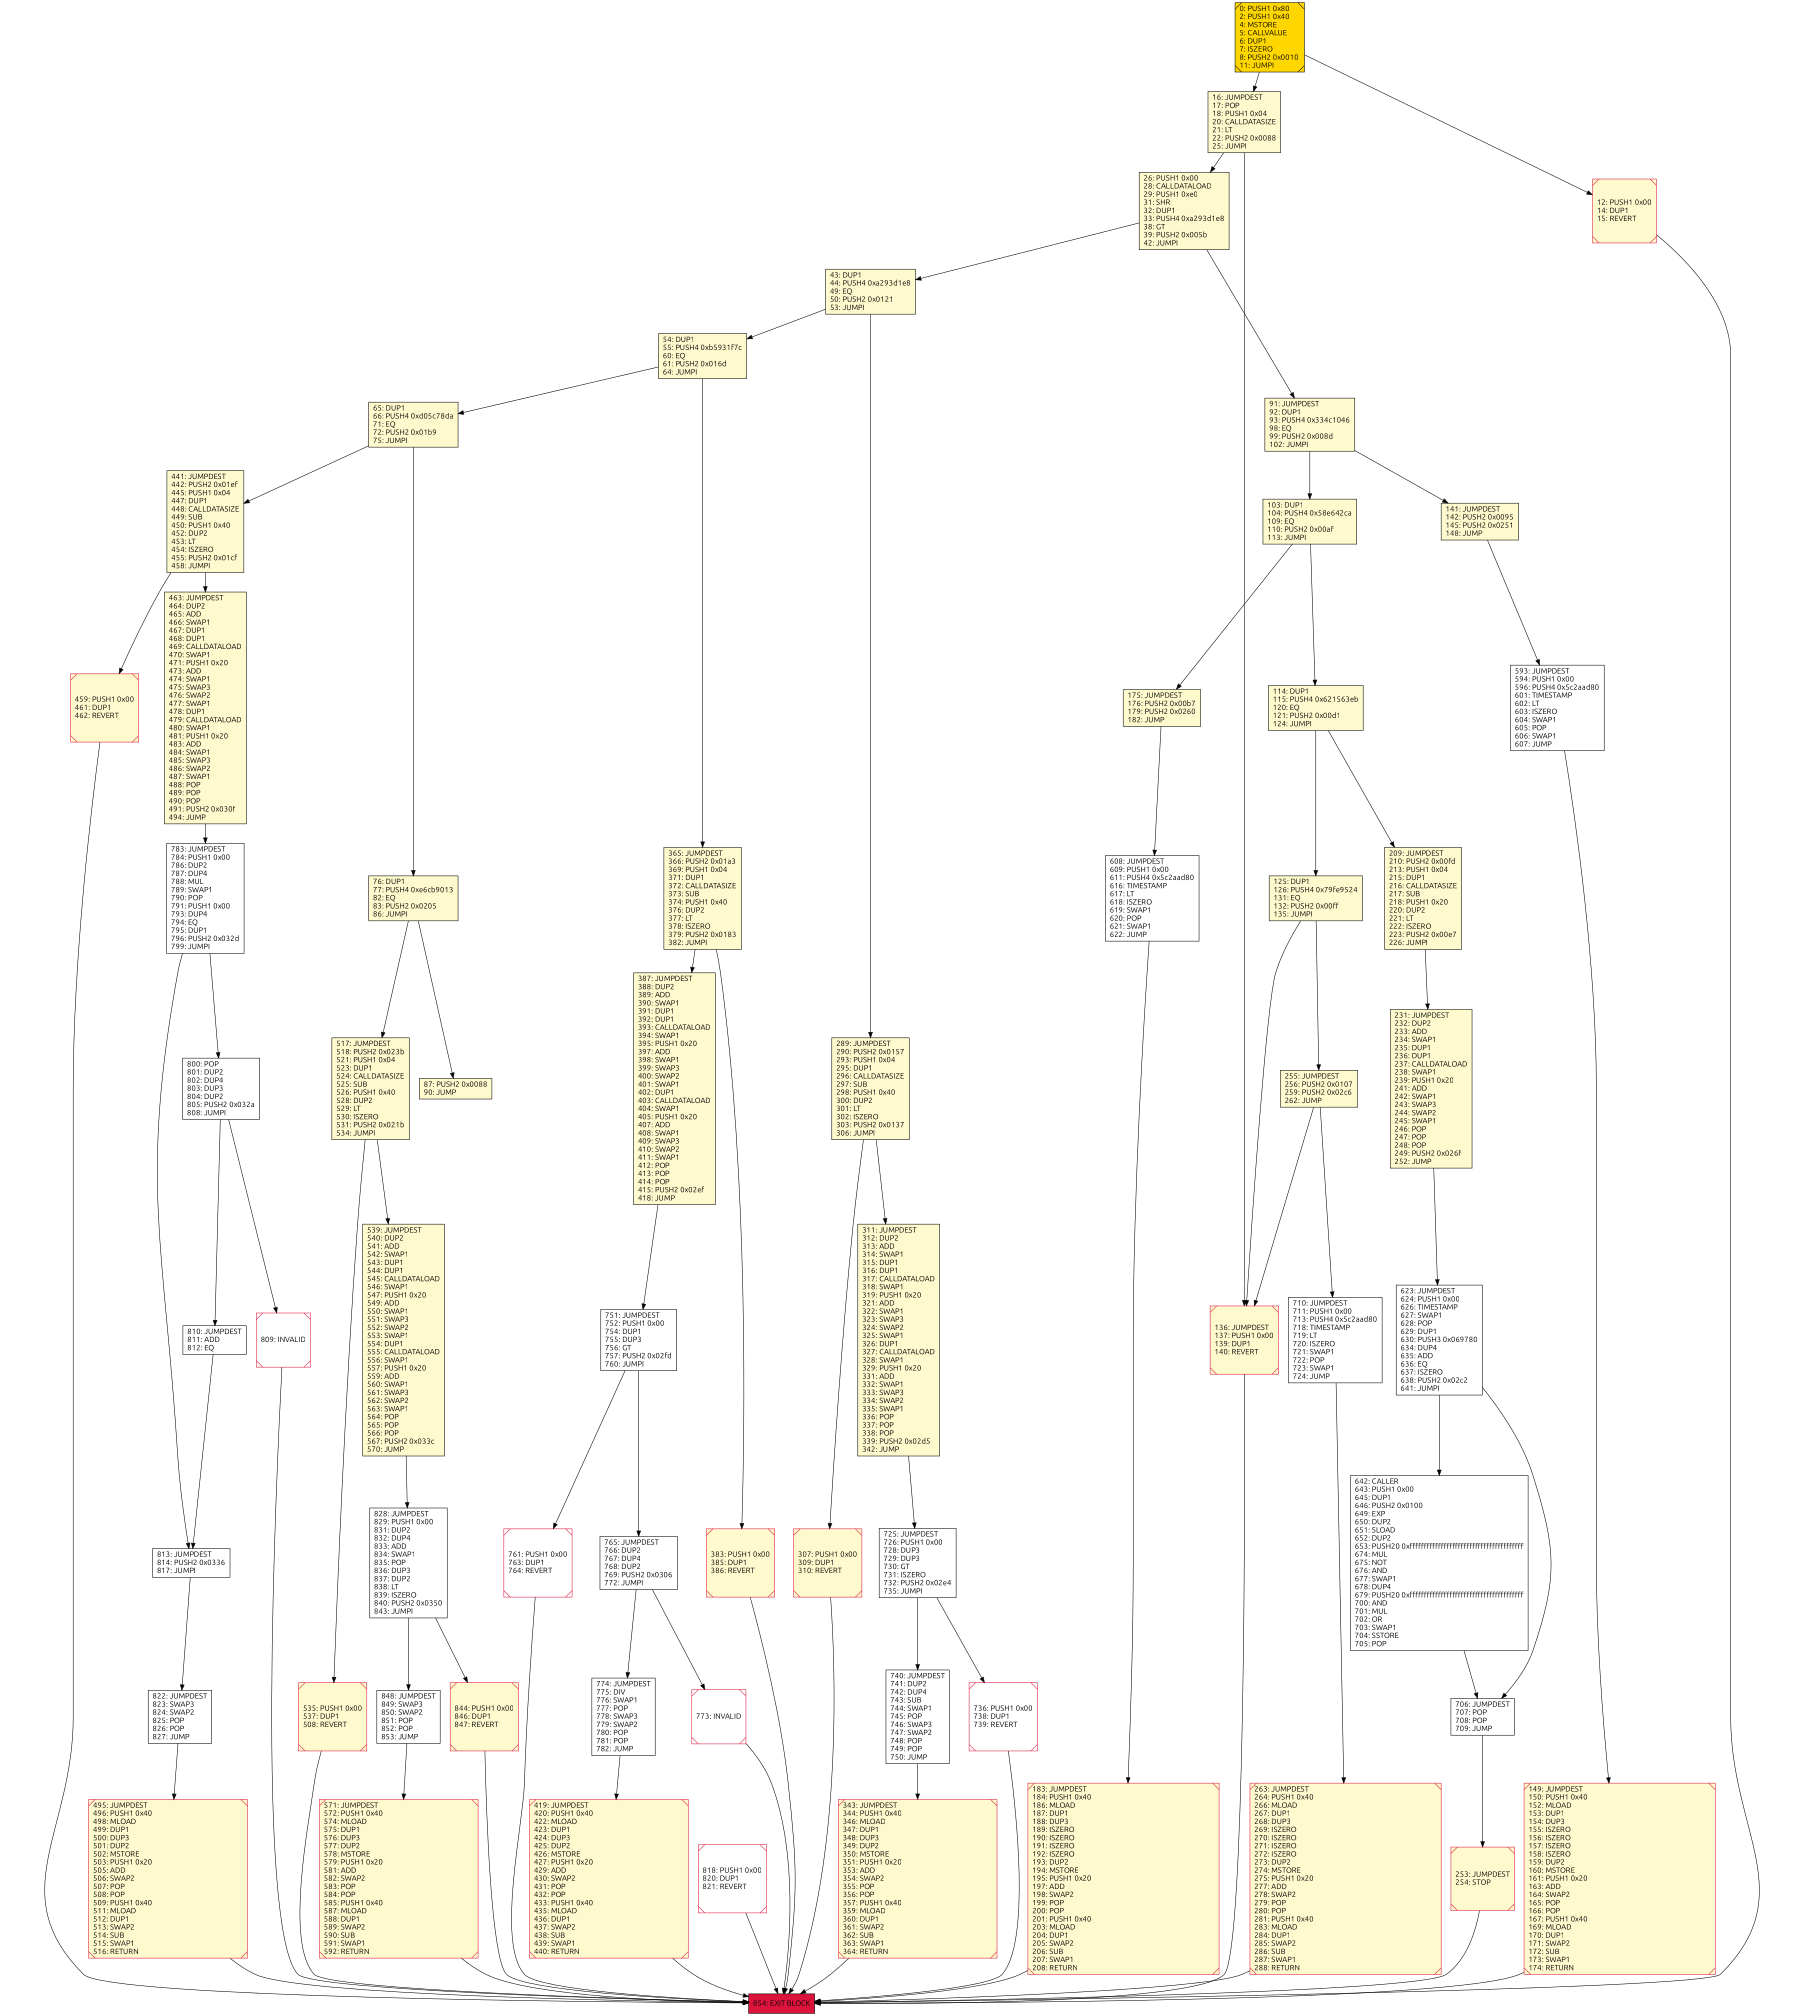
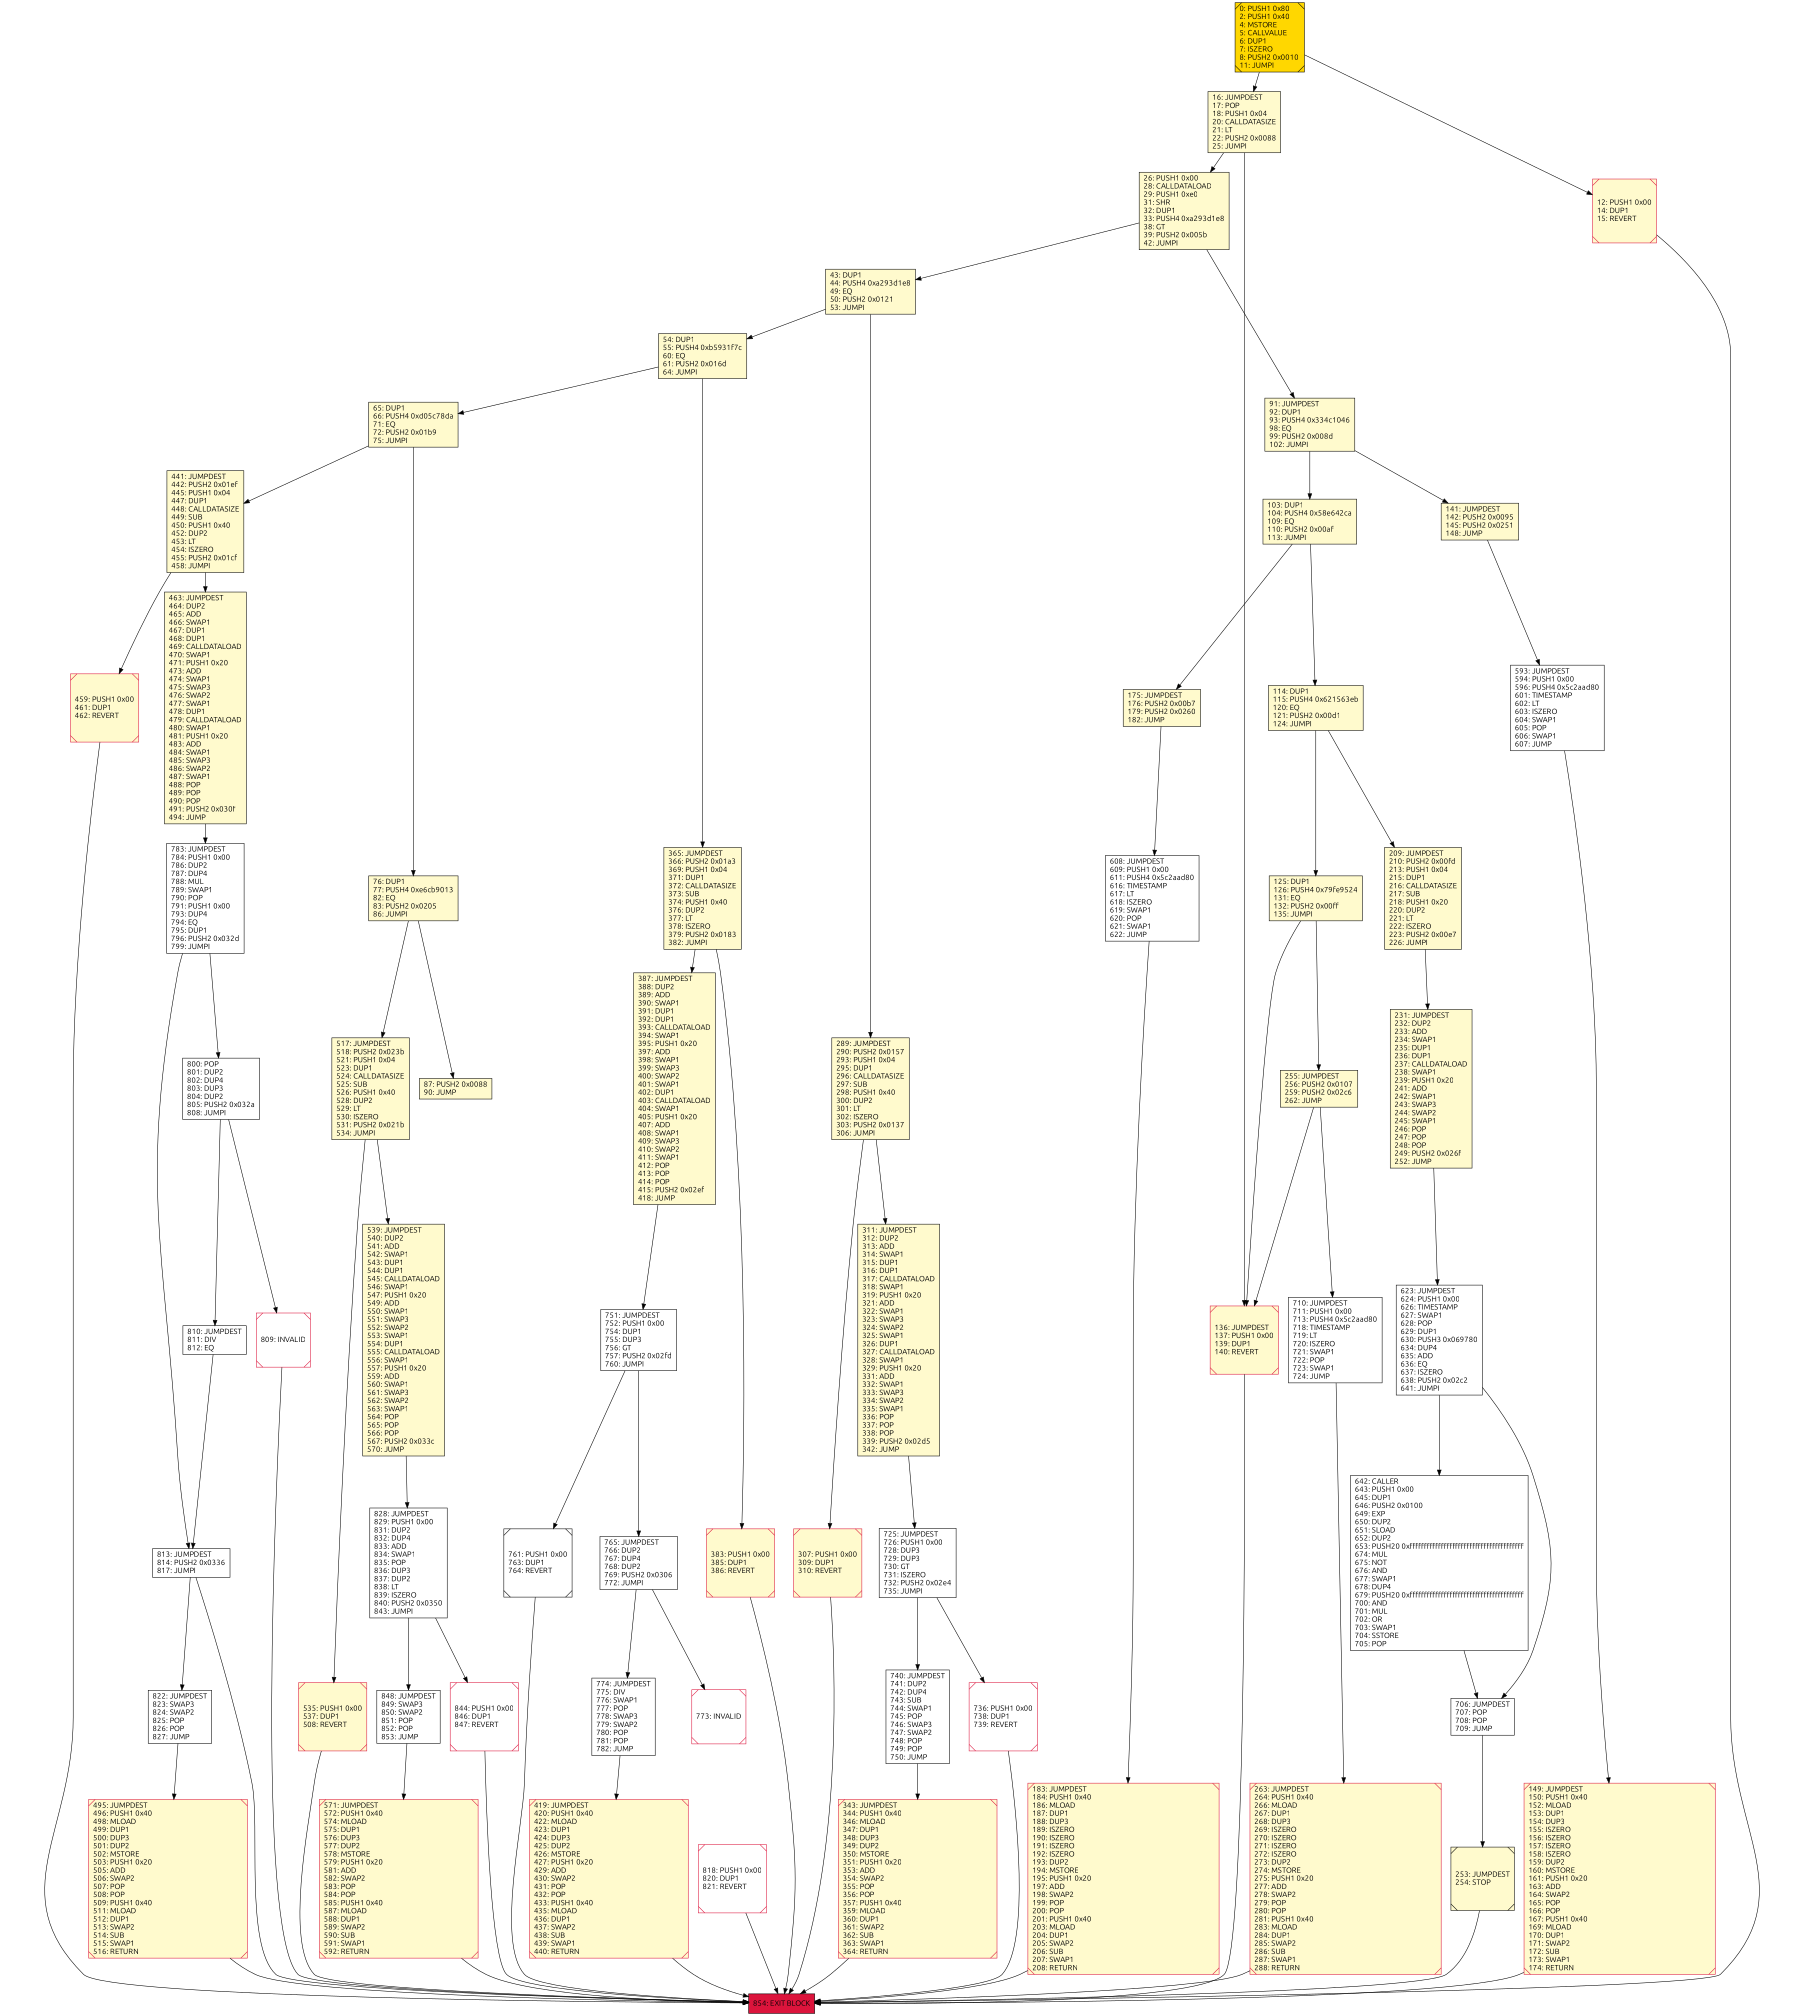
node "810: JUMPDEST 811: ADD 812: EQ": label "810: JUMPDEST 811: ADD 812: EQ" -> "810: JUMPDEST 811: DIV 812: EQ"
node "761: PUSH1 0x00 763: DUP1 764: REVERT": color crimson -> black
node "844: PUSH1 0x00 846: DUP1 847: REVERT": fillcolor lemonchiffon -> white
edge "773: INVALID" -> "854: EXIT BLOCK": now "813: JUMPDEST 814: PUSH2 0x0336 817: JUMPI" -> "854: EXIT BLOCK"
node "253: JUMPDEST 254: STOP": color crimson -> black
